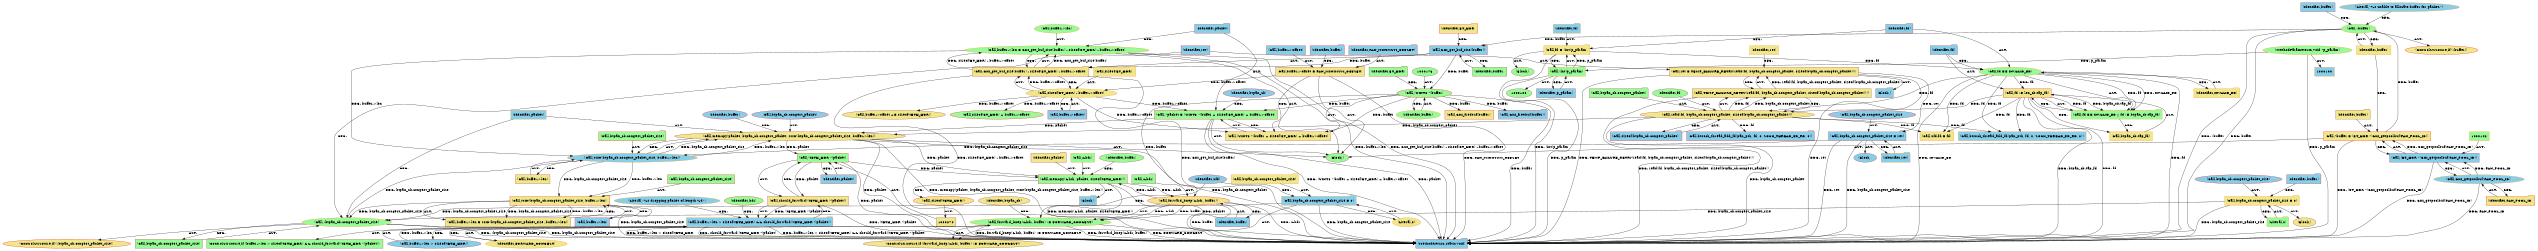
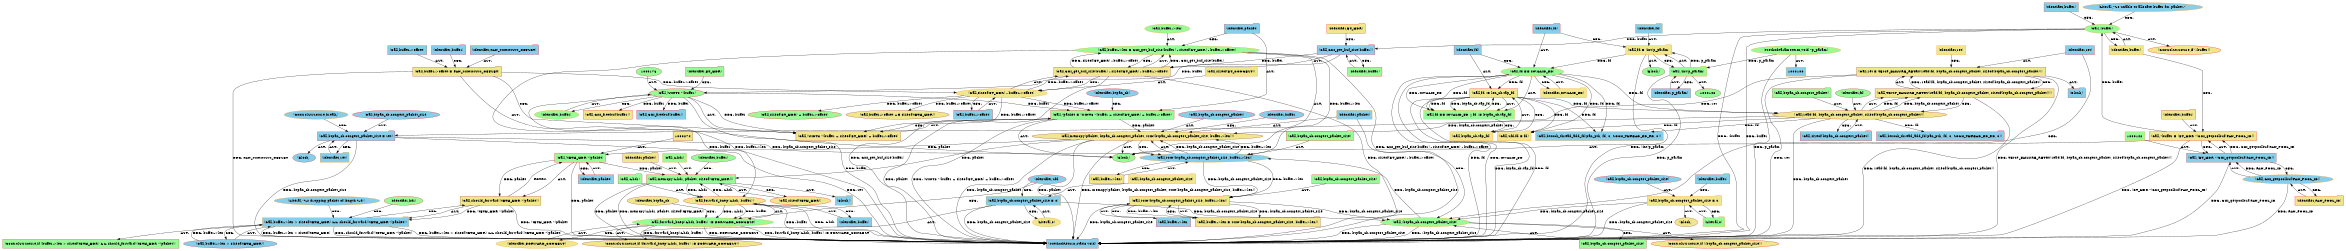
node "(Call,sizeof(BT_HDR))": label "(Call,sizeof(BT_HDR))" -> "(Call,sizeof(BT_CONGEST))"
node "(ControlStructure,break;)": added
edge "(Call,should_forward((tETH_HDR *)packet))" -> "(Call,(tETH_HDR *)packet)": label "CFG: " -> "RETRY: "
edge "(Call,sizeof(tETH_HDR))" -> "1000274": now "(Call,sizeof(tETH_HDR))" -> "(Call,memcpy(&hdr, packet, sizeof(tETH_HDR)))"
